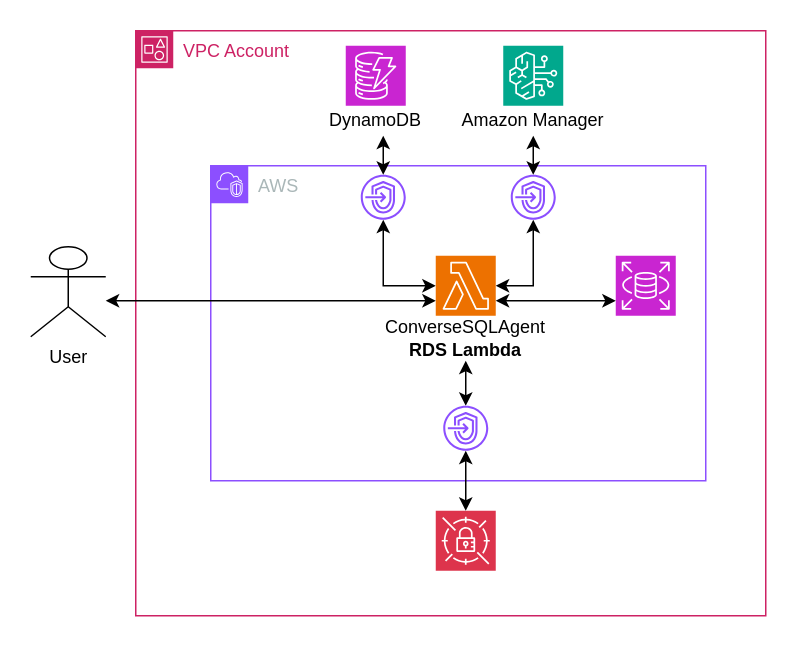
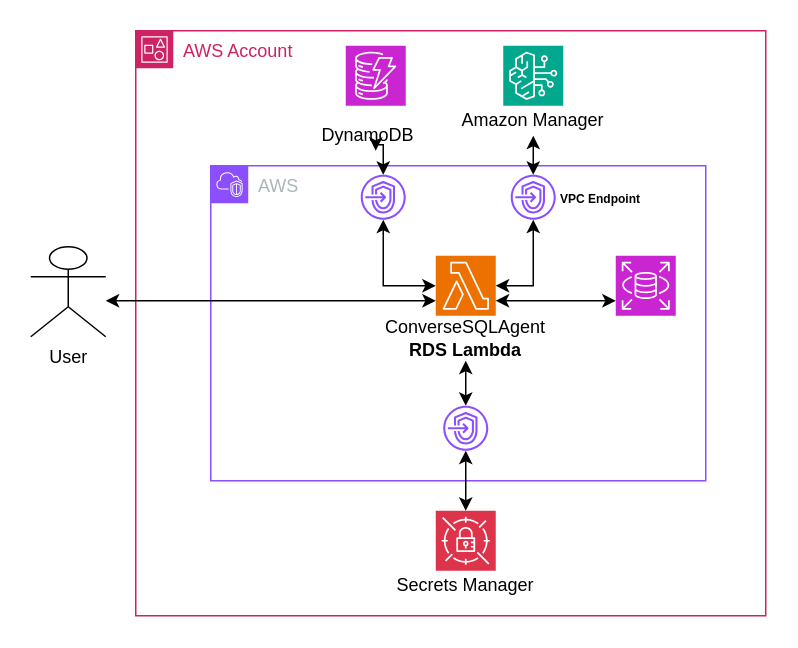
node "VPC Account": label "VPC Account" -> "AWS Account"
node "DynamoDB": moved (376, 121) -> (368, 136)
node "VPC Endpoint": added
node "Secrets Manager": added
